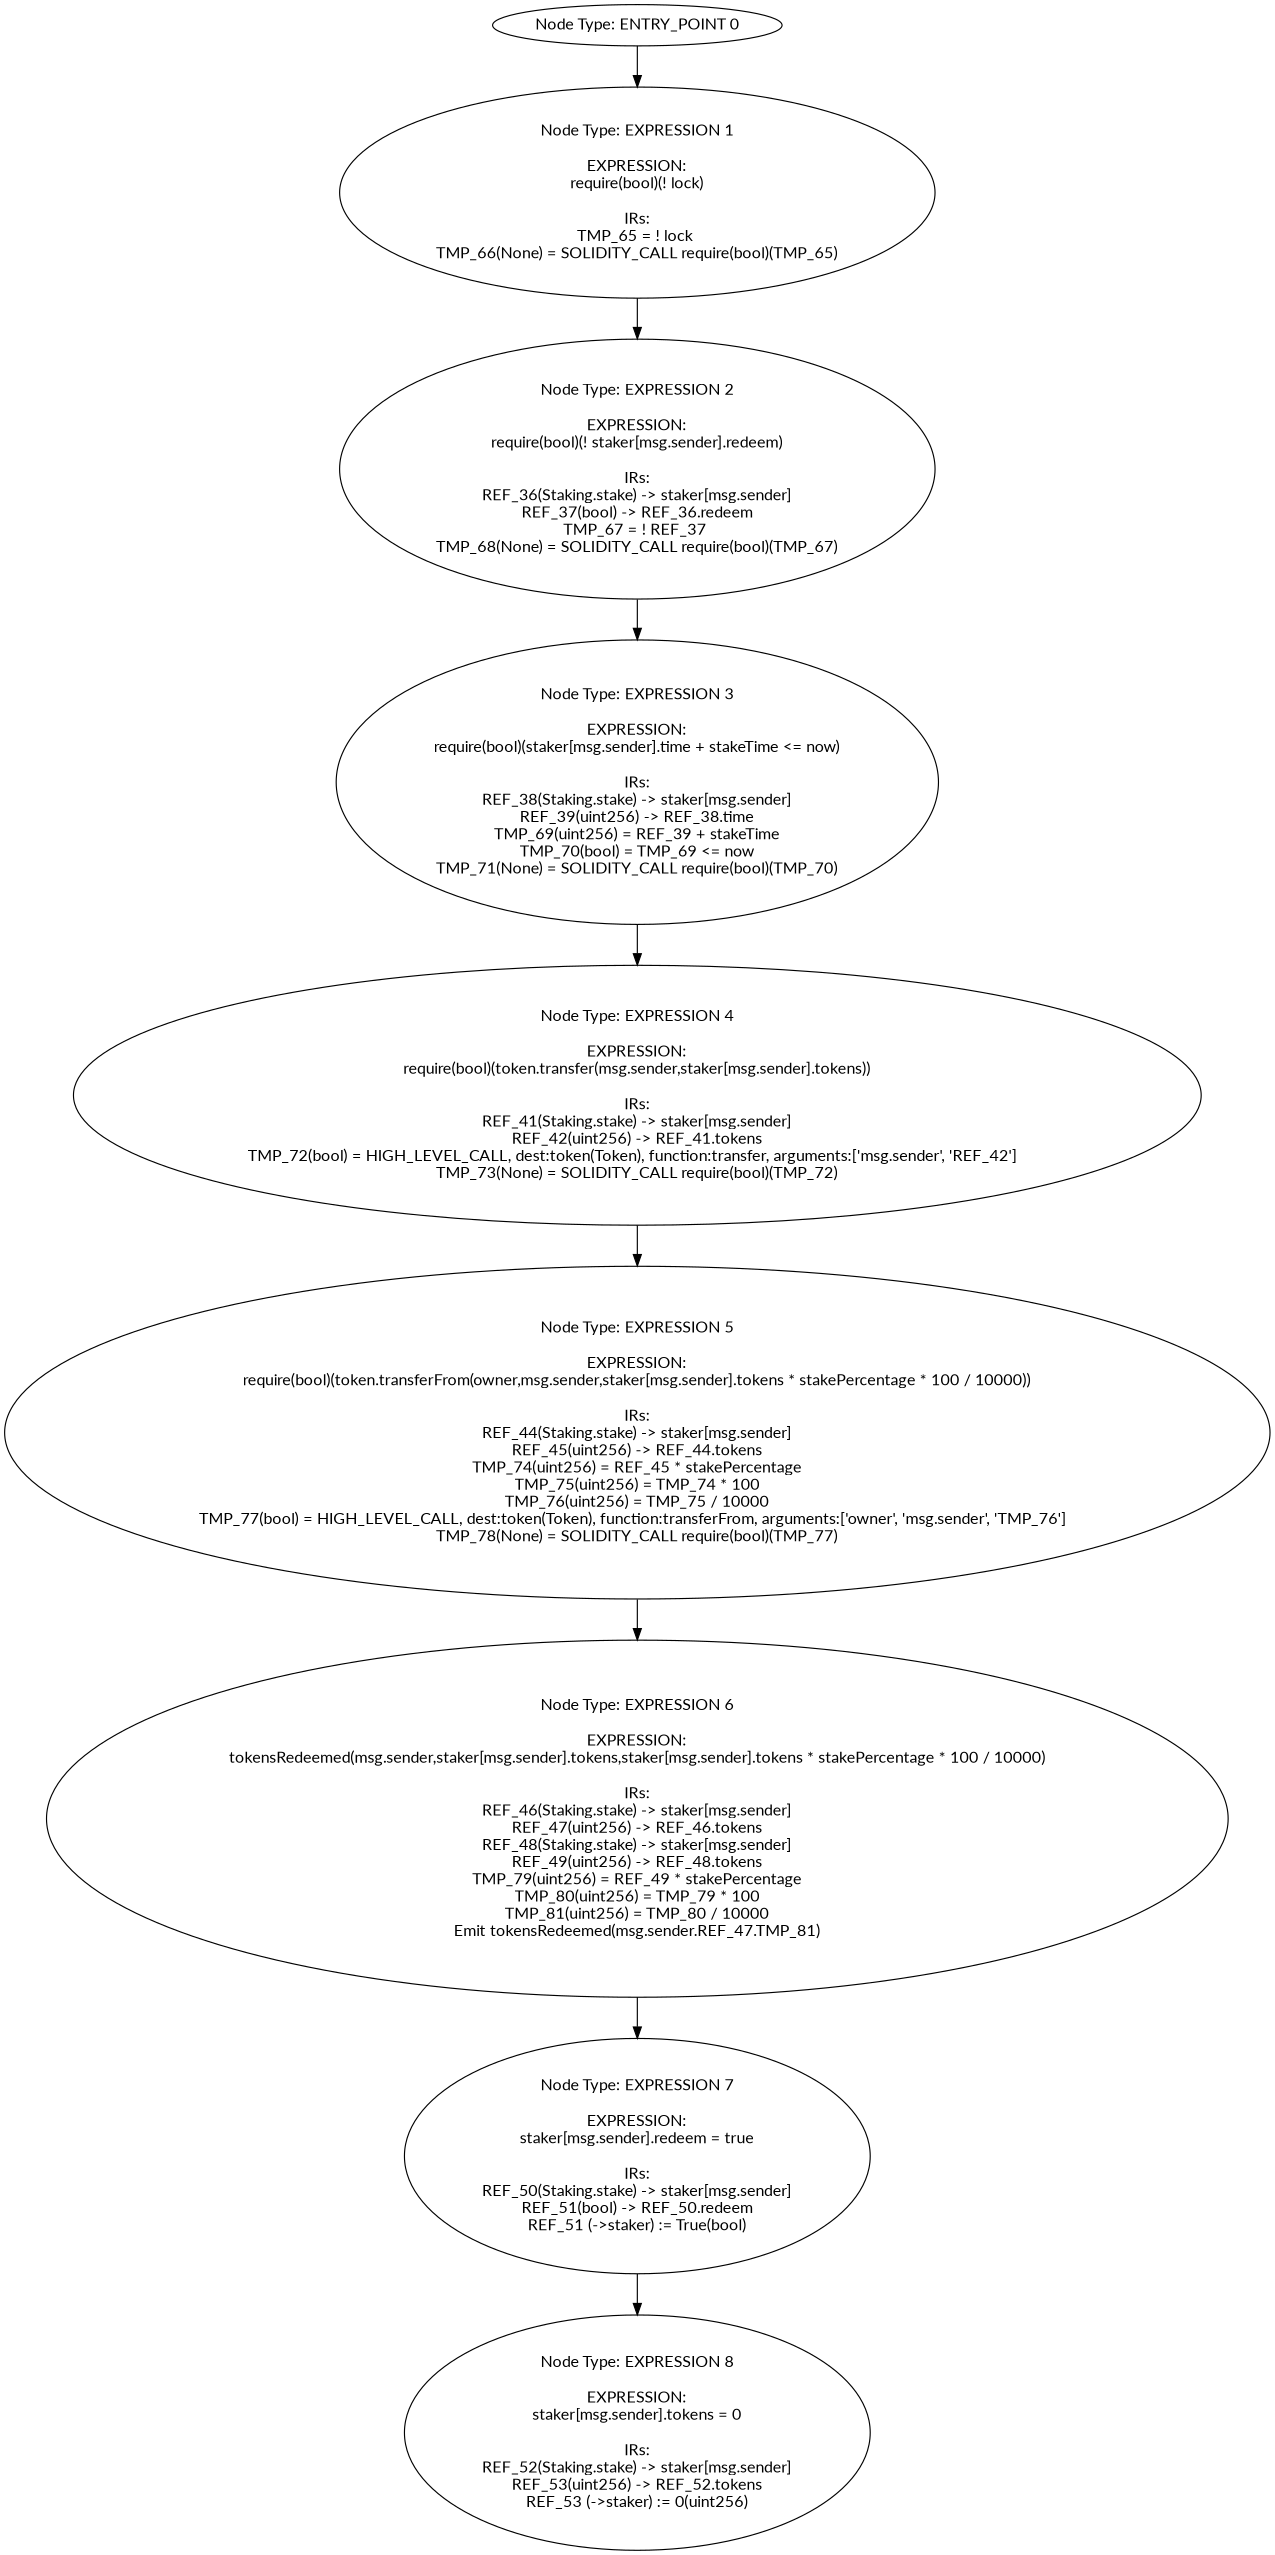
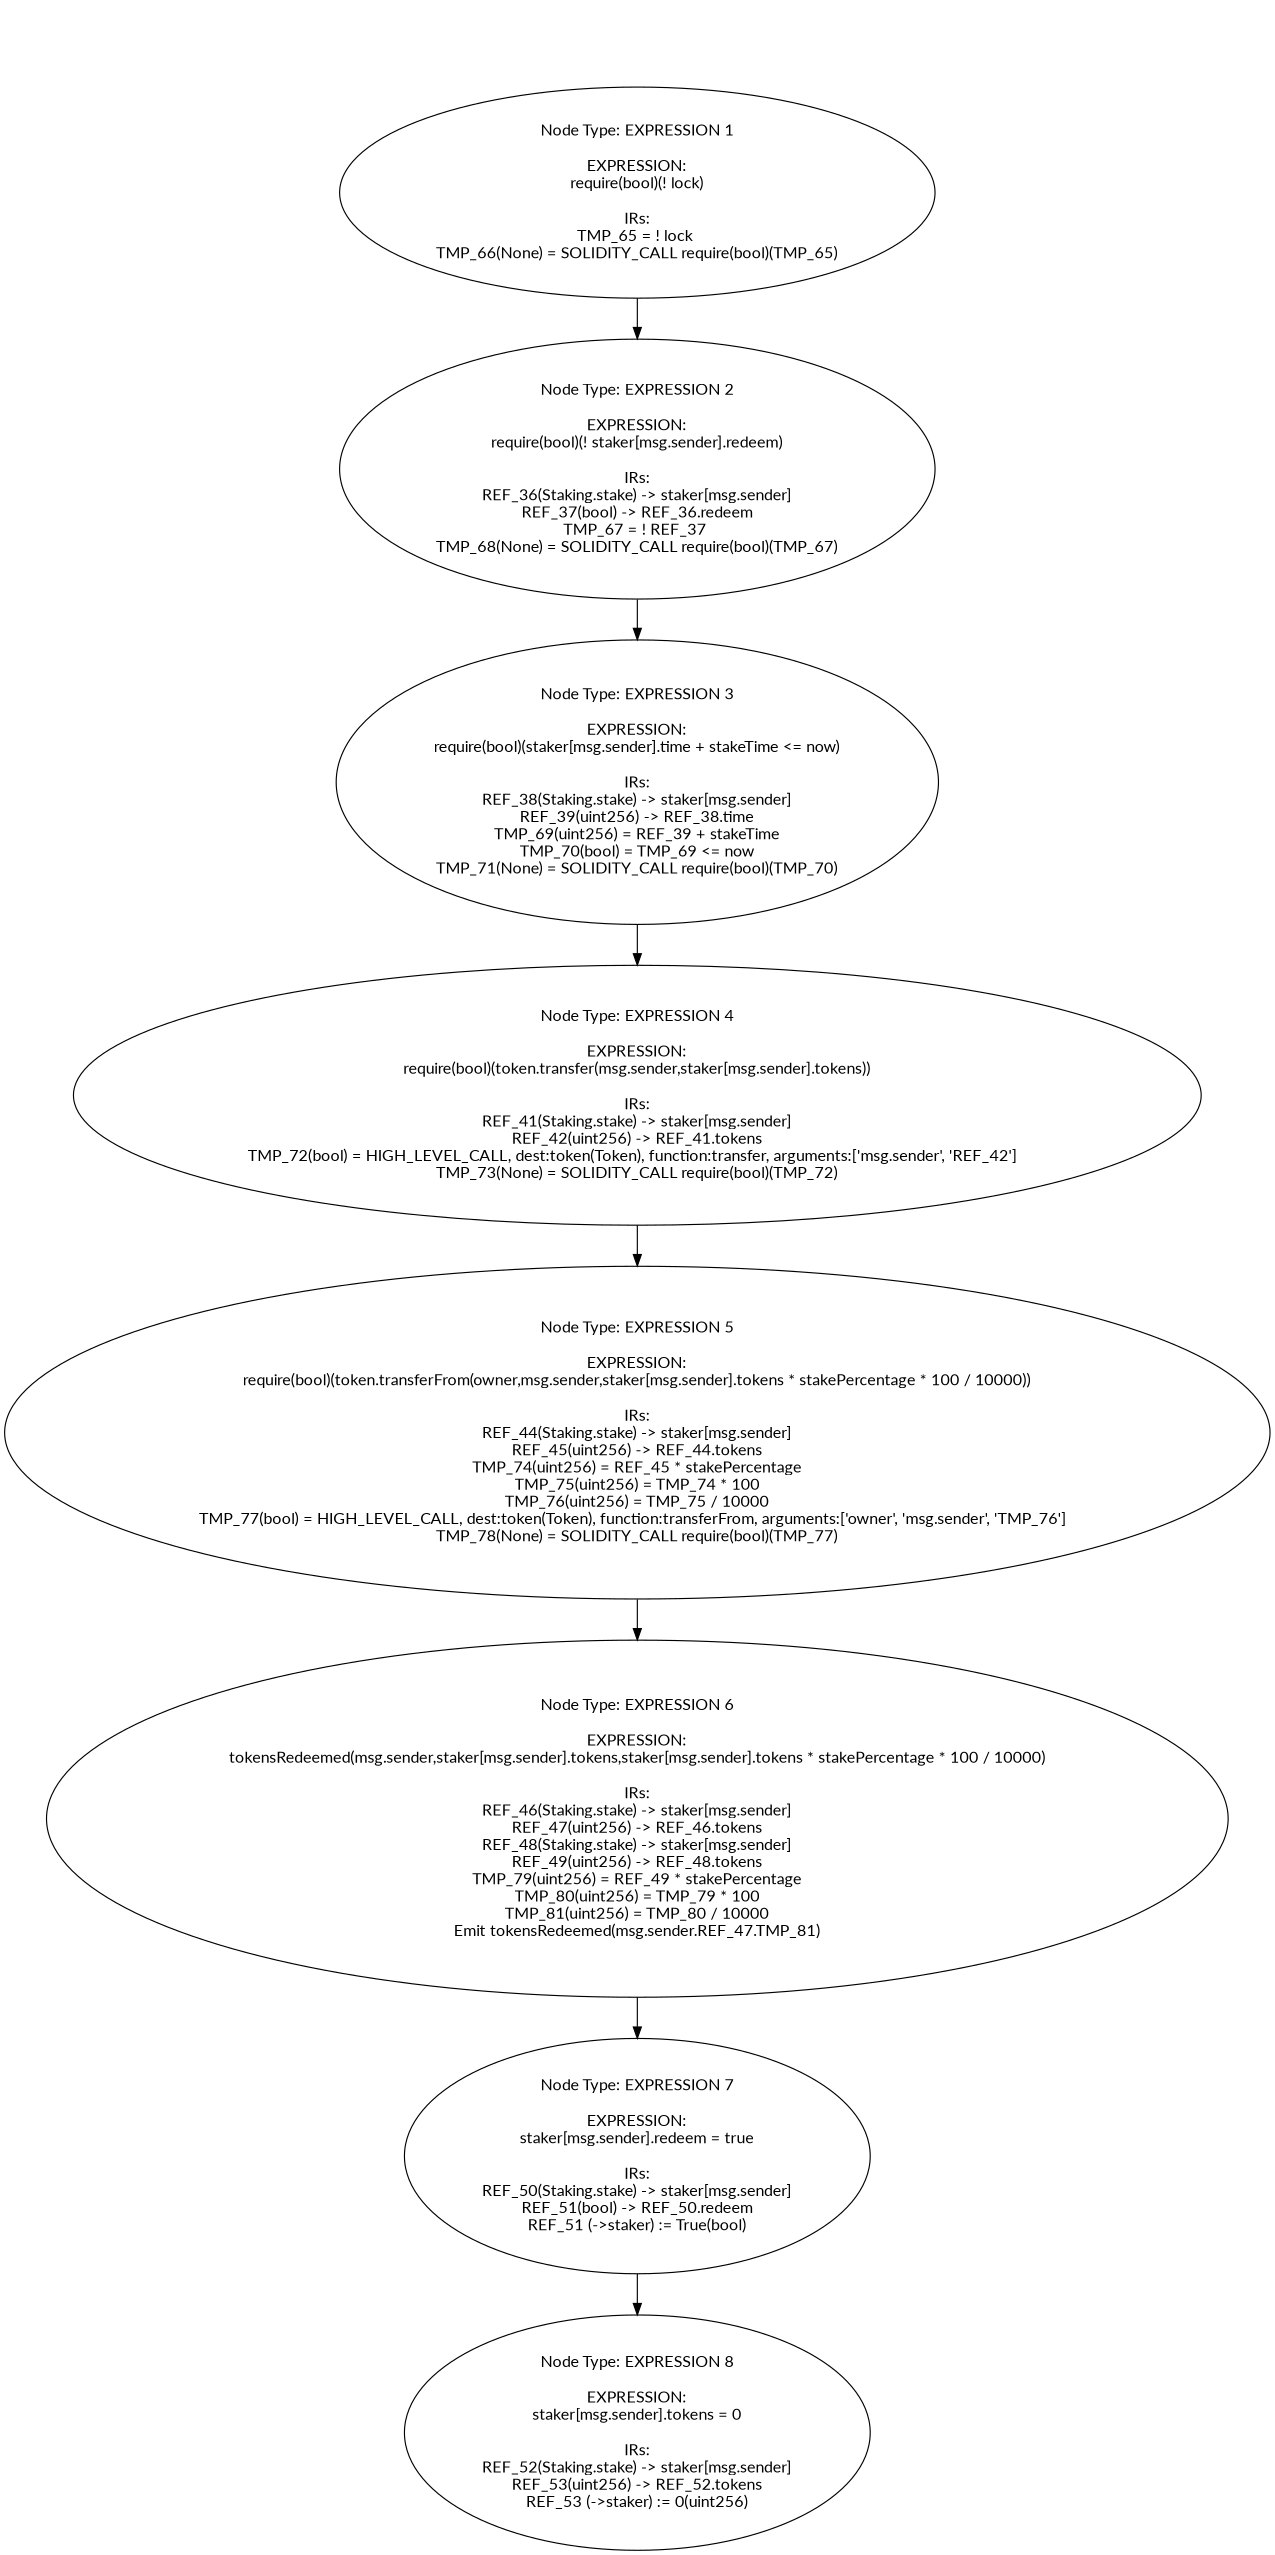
node "Node Type: ENTRY_POINT 0": removed
